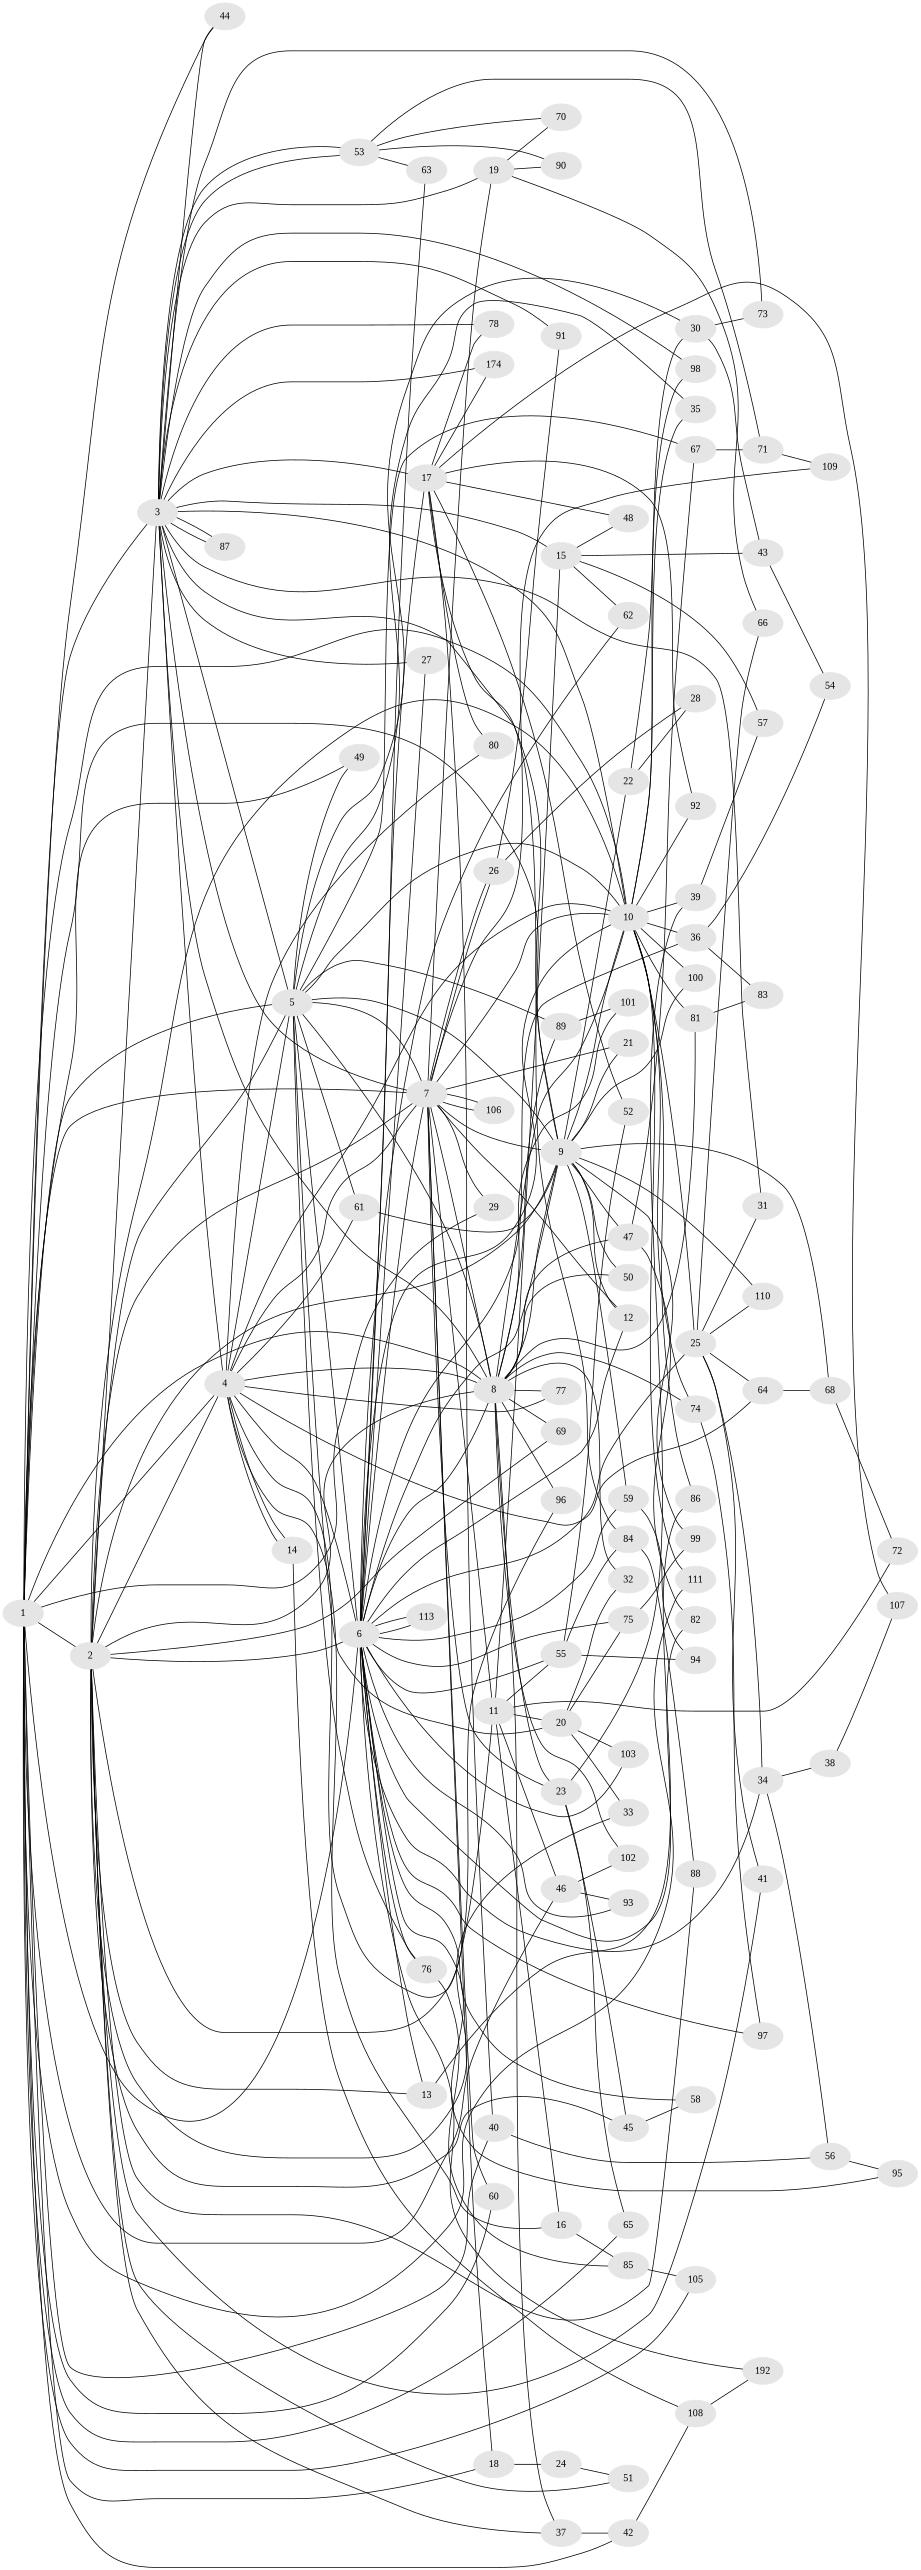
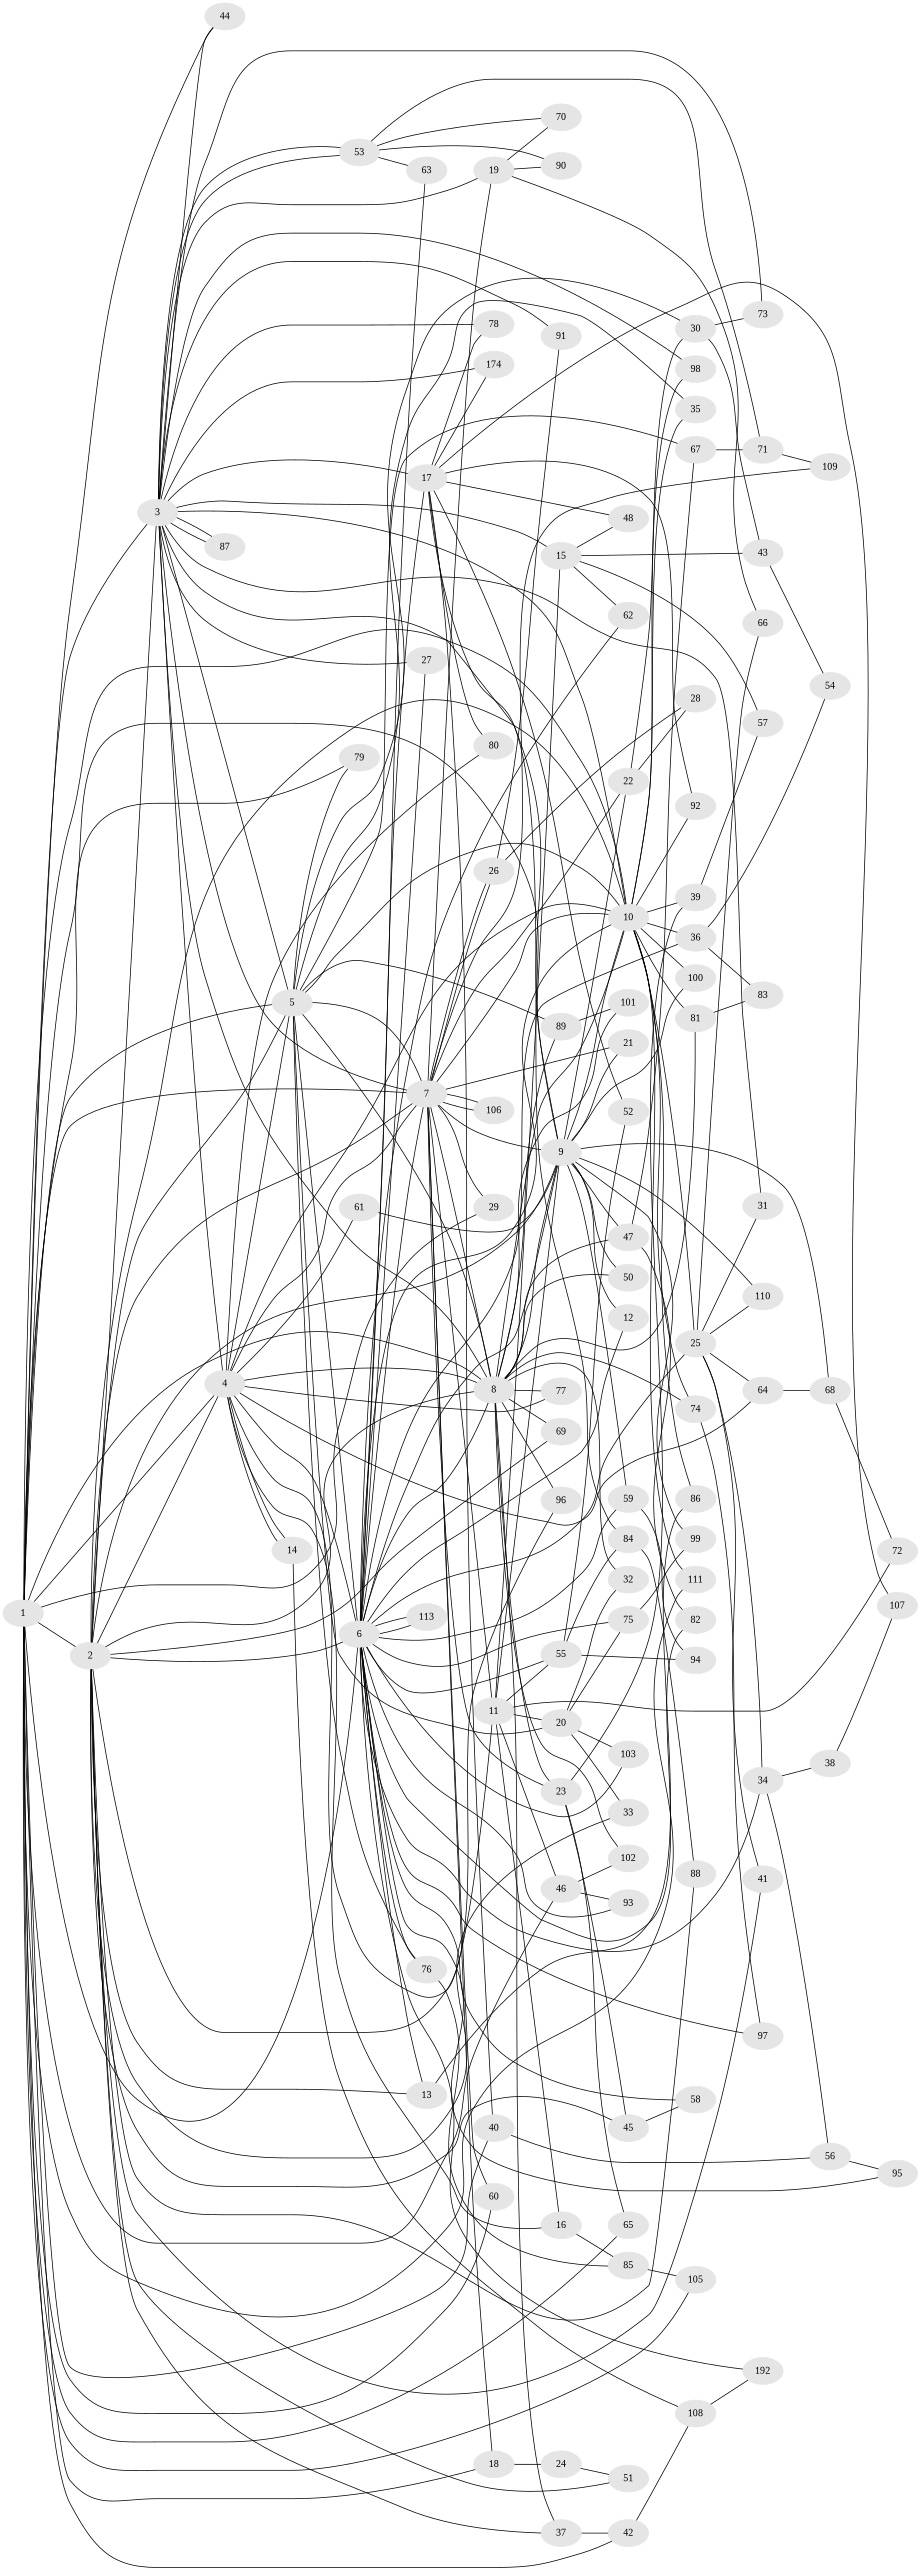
node "49": label "49" -> "79"
edge "5" -- "9": now "11" -- "9"
edge "5" -- "61": removed
edge "7" -- "12": now "7" -- "22"
